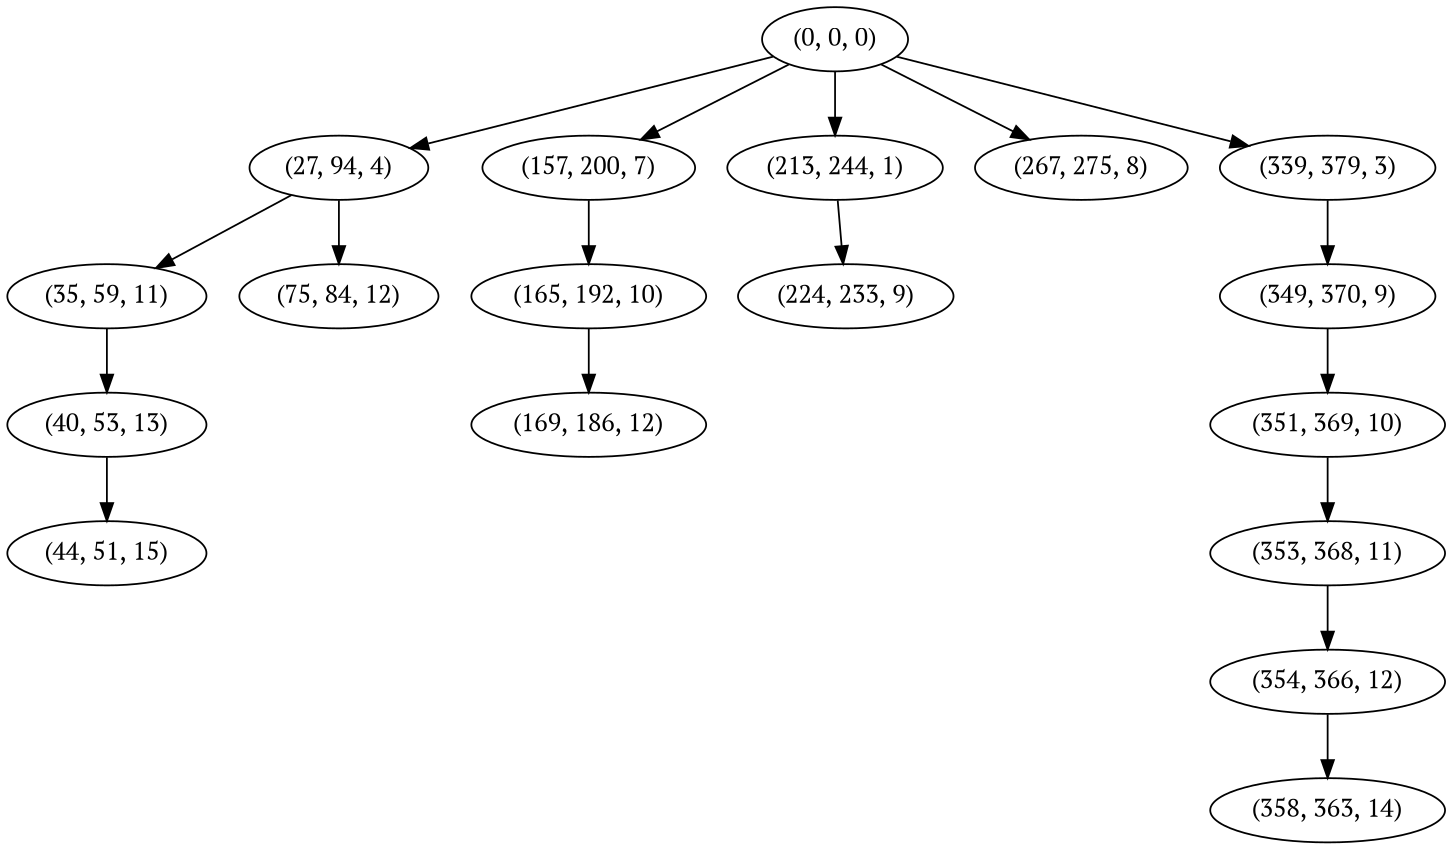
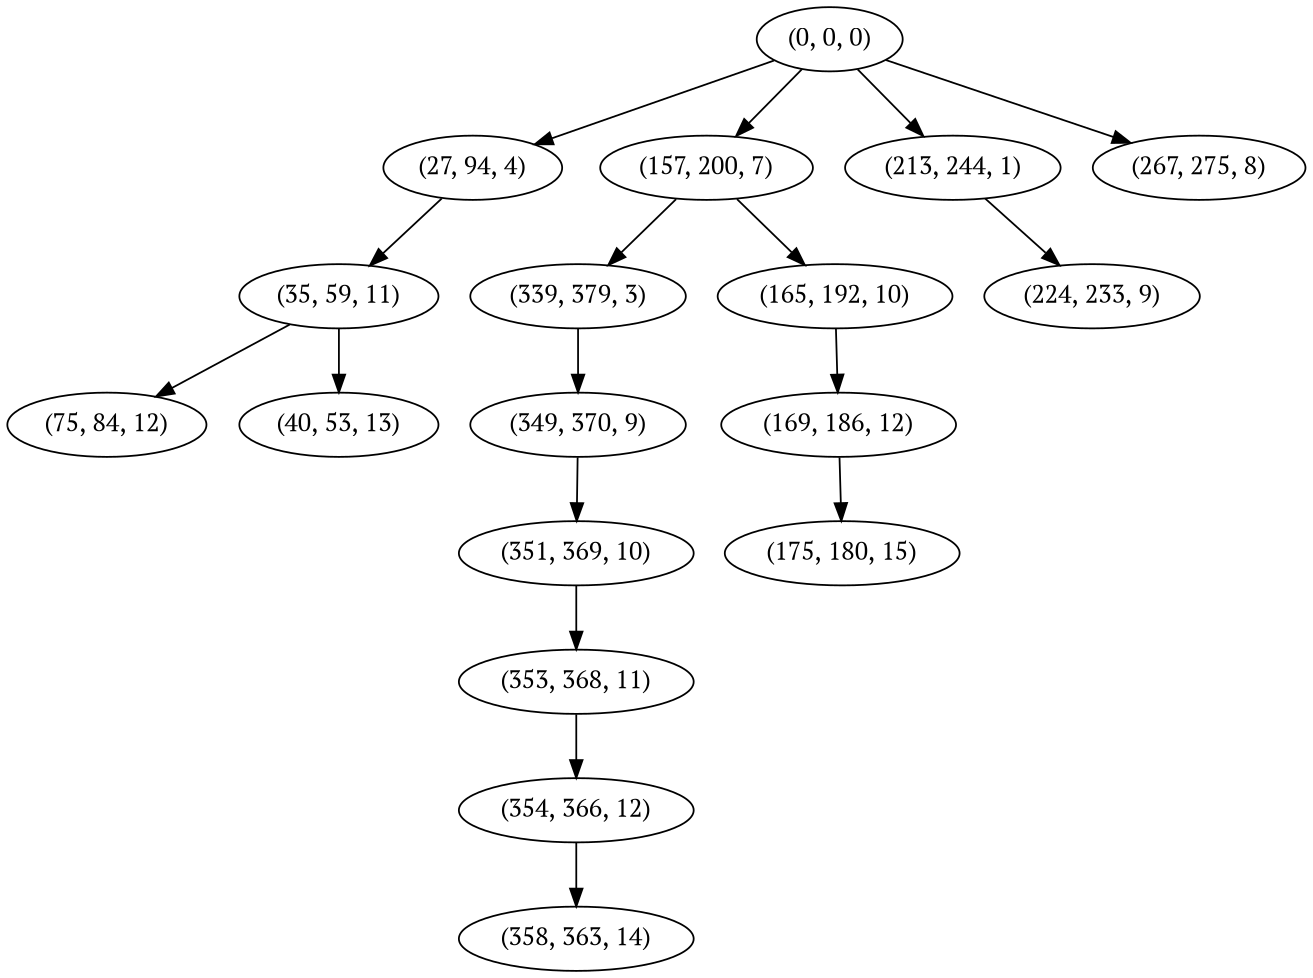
edge "(0, 0, 0)" -> "(339, 379, 3)": now "(157, 200, 7)" -> "(339, 379, 3)"
edge "(27, 94, 4)" -> "(75, 84, 12)": now "(35, 59, 11)" -> "(75, 84, 12)"
node "(44, 51, 15)": removed
node "(175, 180, 15)": added
